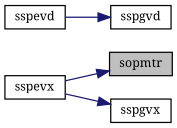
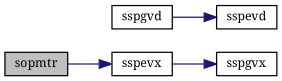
edge "sspevd" -> "sspgvd": reversed
edge "sspevx" -> "sopmtr": reversed
